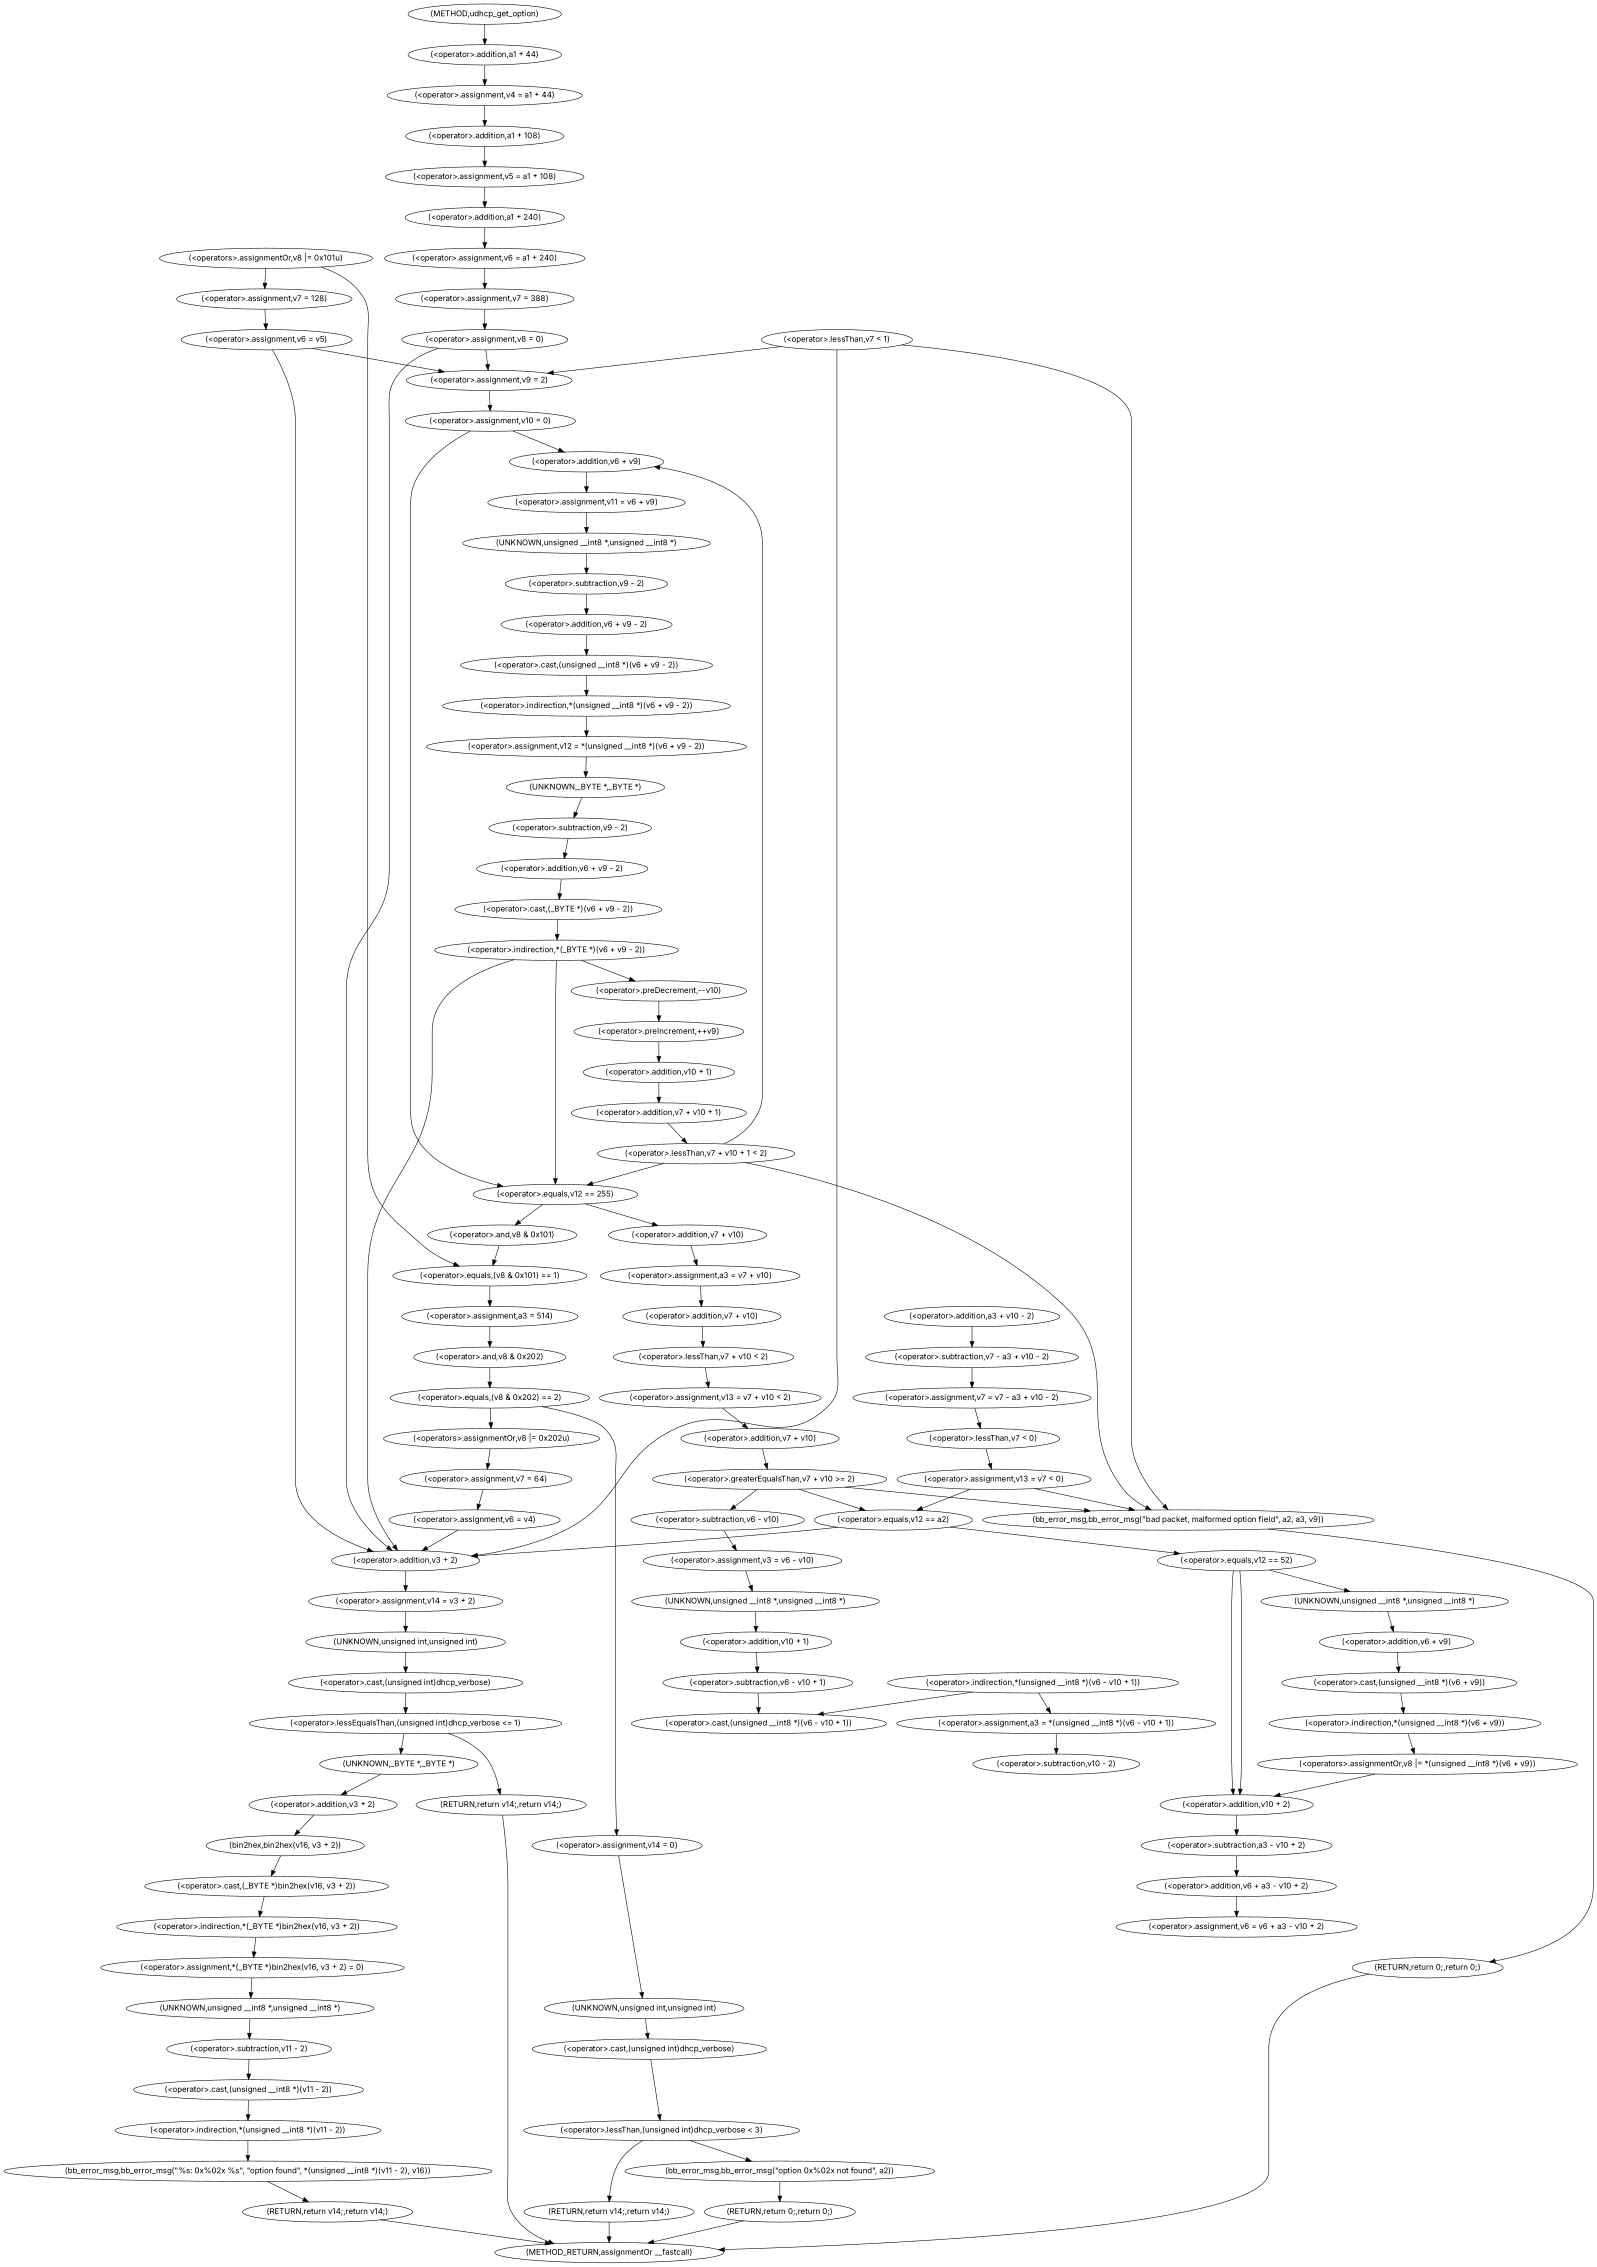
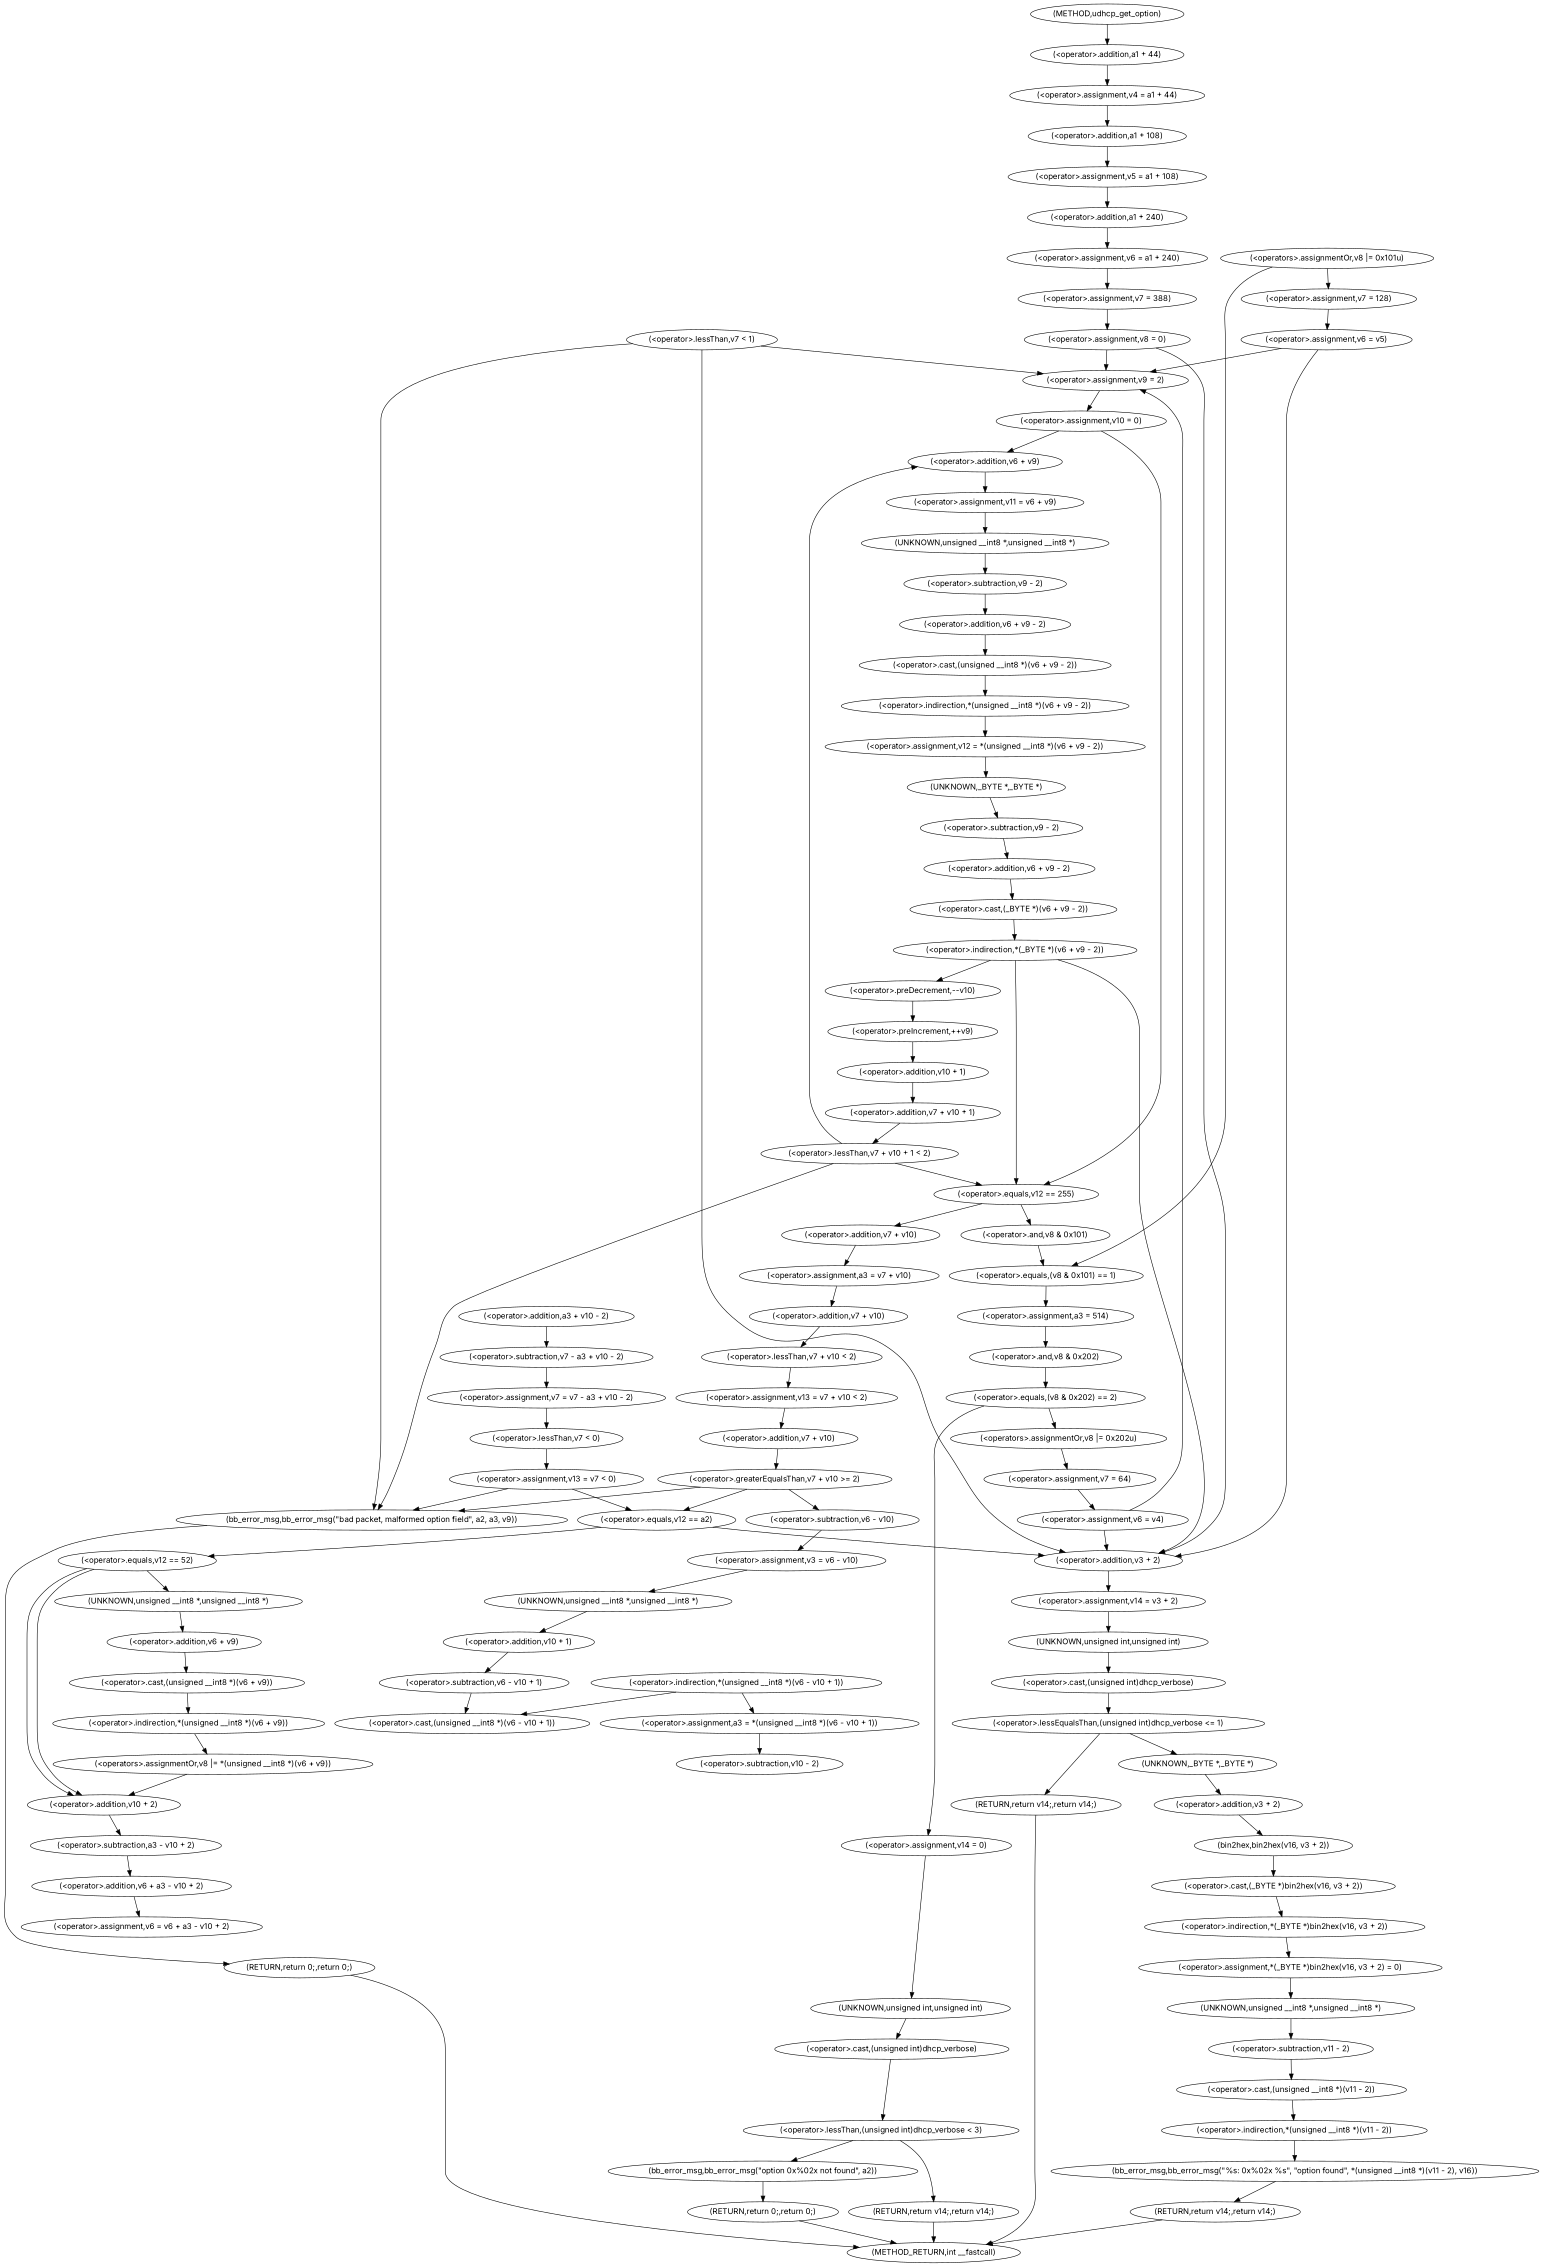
edge "(<operator>.assignment,v6 = v4)" -> "(<operator>.assignment,v9 = 2)": added
node "(METHOD_RETURN,assignmentOr __fastcall)": label "(METHOD_RETURN,assignmentOr __fastcall)" -> "(METHOD_RETURN,int __fastcall)"
